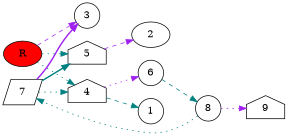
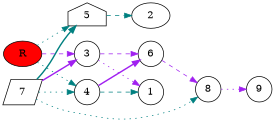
edge "5" -> "2": color purple -> teal
edge "3" -> "6": added
edge "3" -> "1": added
edge "4" -> "6": style dotted -> bold
edge "6" -> "8": color teal -> purple
node "4": shape house -> circle
node "9": shape house -> circle
edge "8" -> "7": reversed
